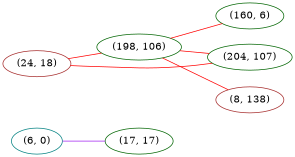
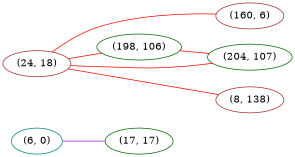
node "(160, 6)": color darkgreen -> brown
edge "(160, 6)" -- "(198, 106)": now "(160, 6)" -- "(24, 18)"
edge "(198, 106)" -- "(8, 138)": now "(24, 18)" -- "(8, 138)"
